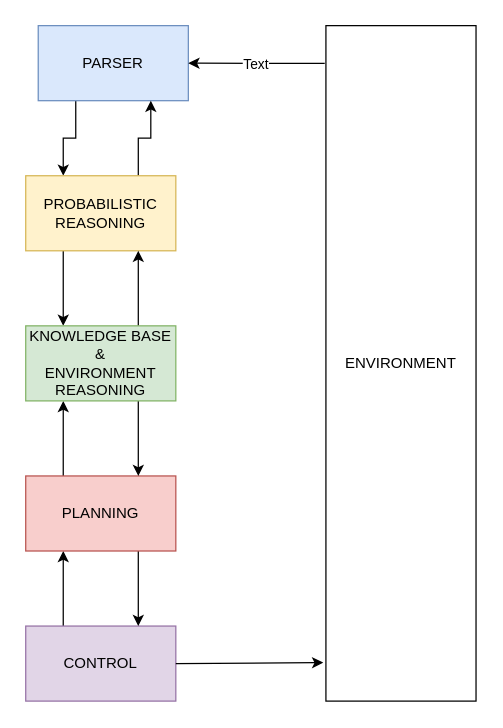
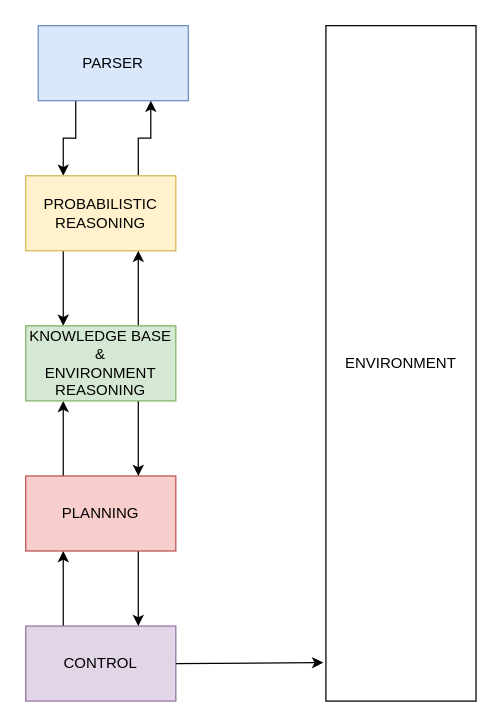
edge "ENVIRONMENT" -> "PARSER": removed, label "Text"
